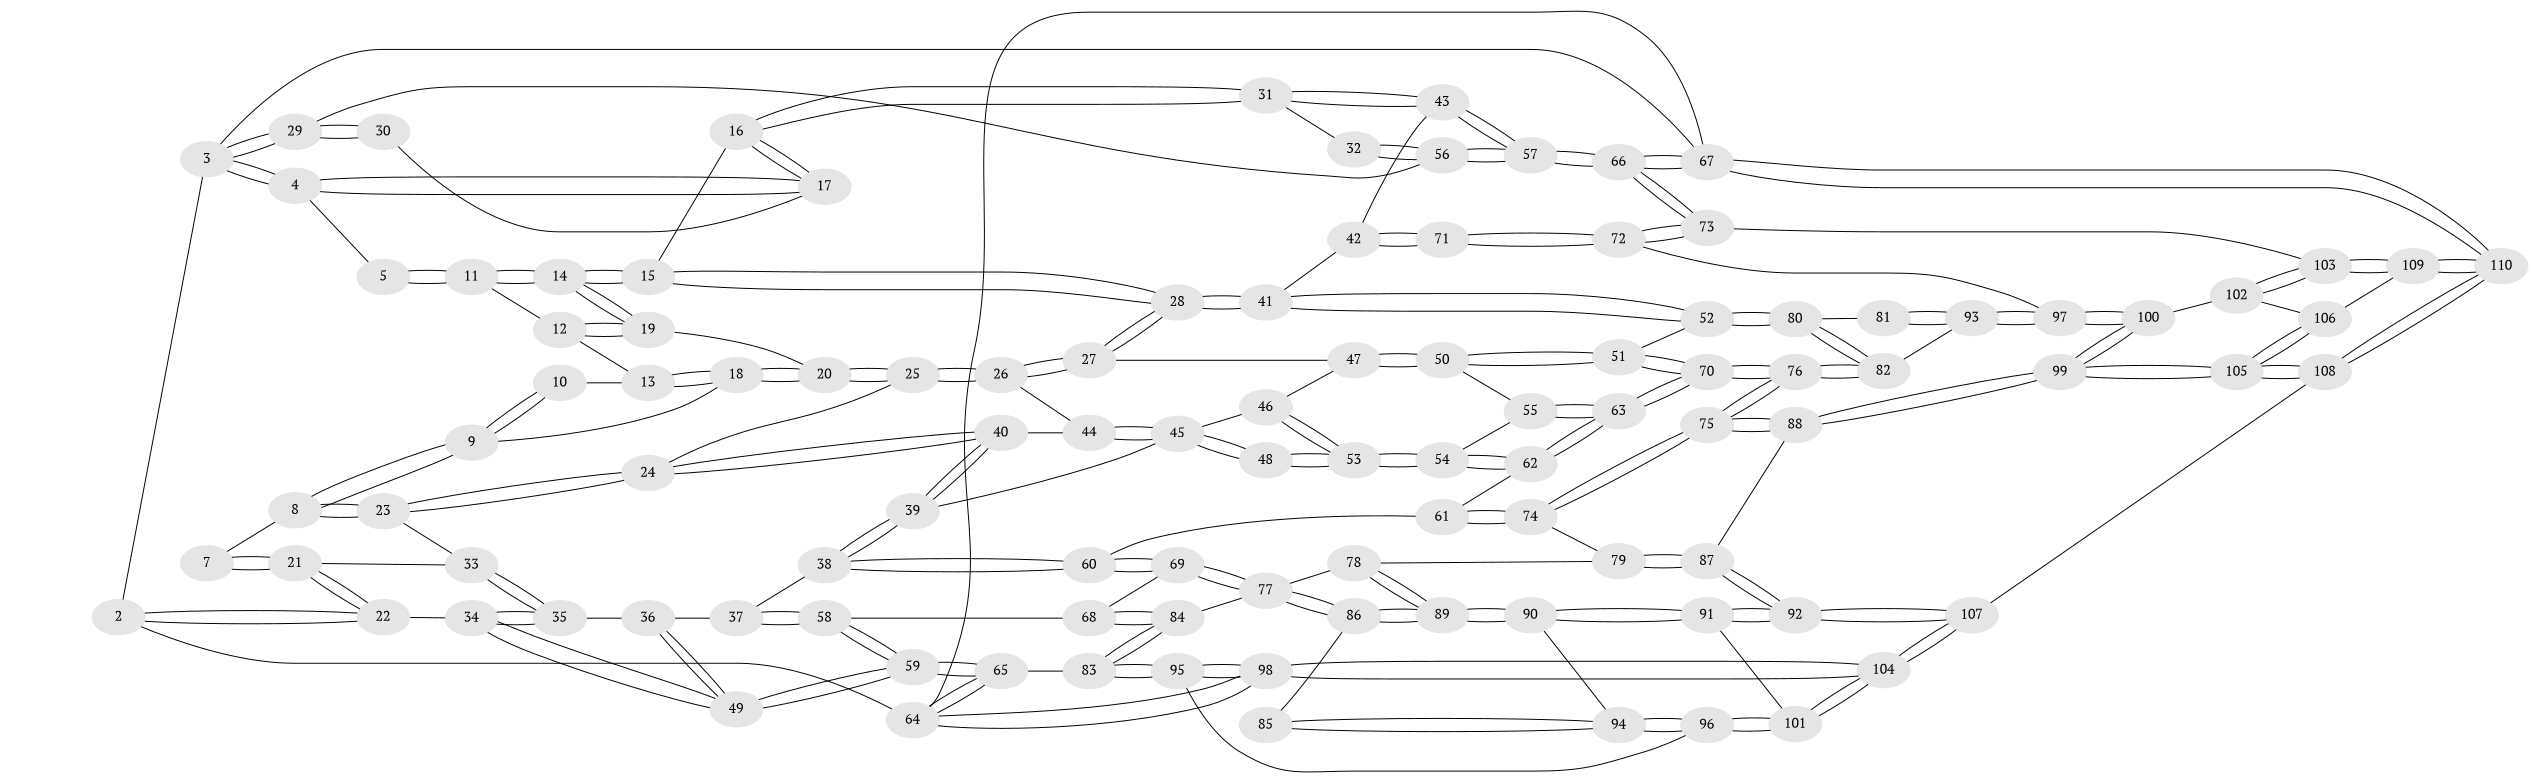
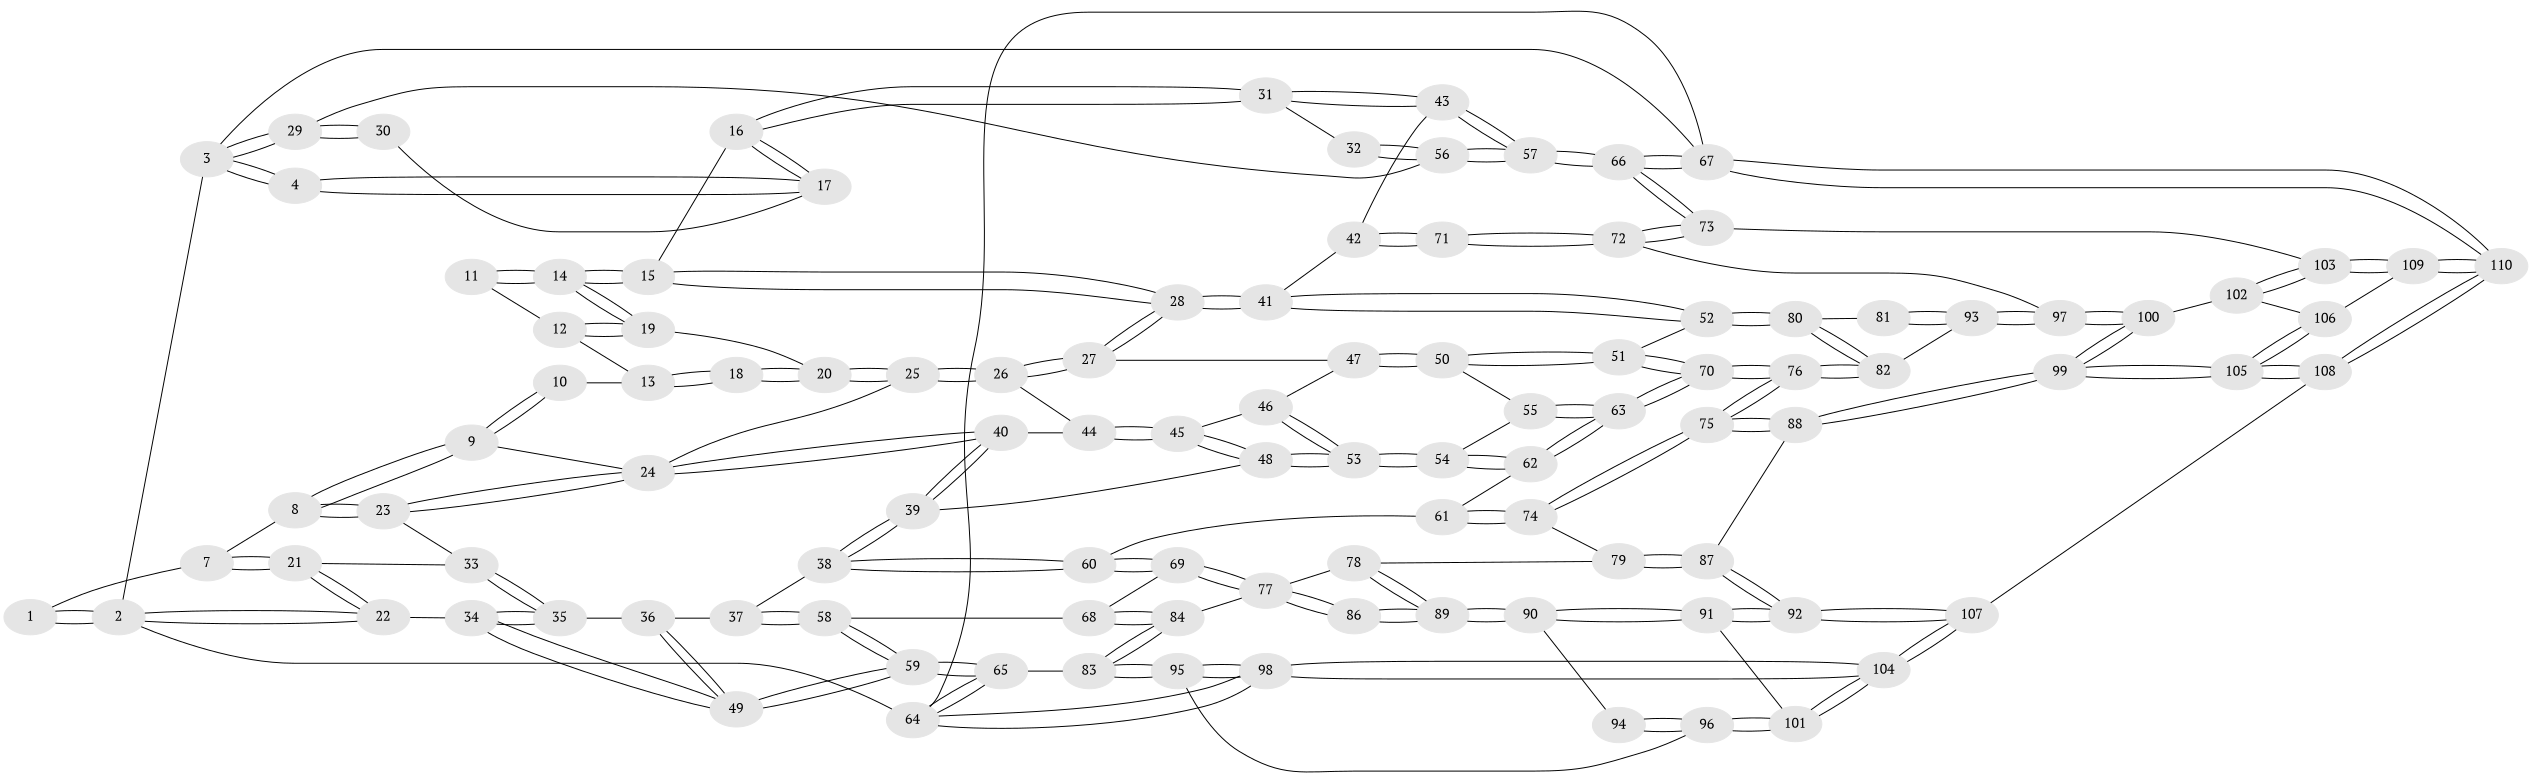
node "5": removed
edge "18" -- "9": now "24" -- "9"
edge "45" -- "39": now "48" -- "39"
node "1": added
node "85": removed
